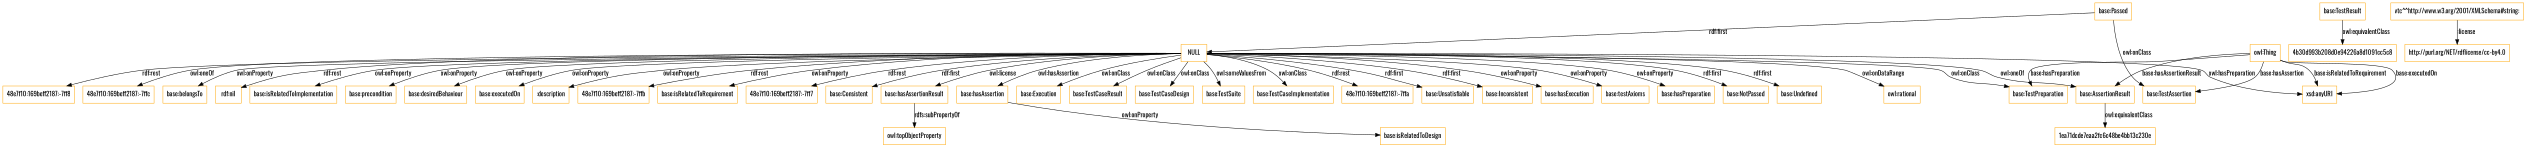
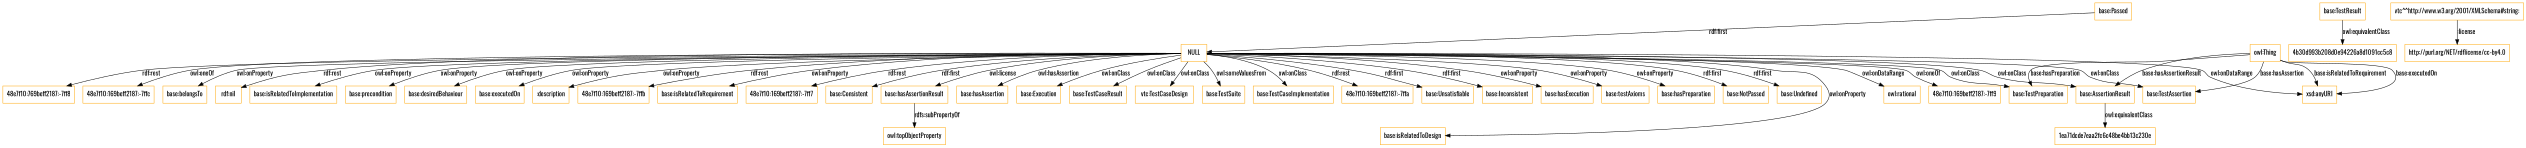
edge "base:Passed" -> "base:TestAssertion": now "NULL" -> "base:TestAssertion"
edge "NULL" -> "base:AssertionResult": label "owl:oneOf" -> "owl:onClass"
edge "NULL" -> "xsd:anyURI": label "owl:hasPreparation" -> "owl:onDataRange"
node "48e7f10:169beff2187:-7ff8": label "48e7f10:169beff2187:-7ff8" -> "48e7f10:769beff2187:-7ff8"
node "base:TestCaseDesign": label "base:TestCaseDesign" -> "vtc:TestCaseDesign"
node "48e7f10:169beff2187:-7ff9": added
edge "base:hasAssertion" -> "base:isRelatedToDesign": now "NULL" -> "base:isRelatedToDesign"
